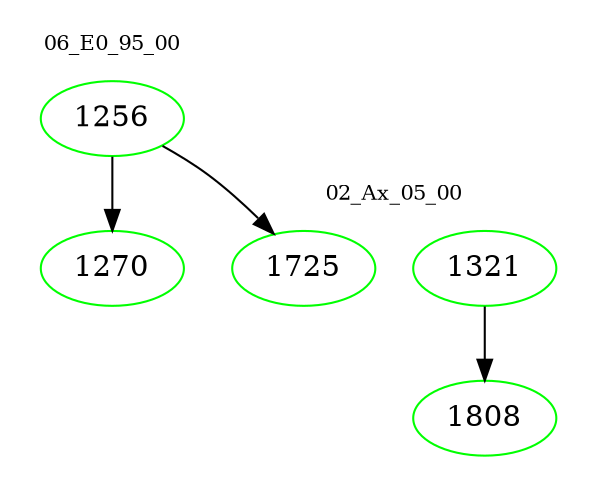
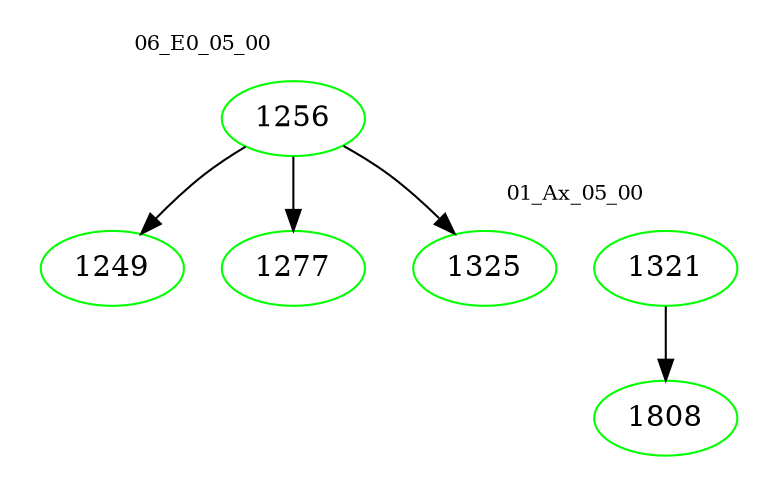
cluster "06_E0_95_00": label "06_E0_95_00" -> "06_E0_05_00"
cluster "02_Ax_05_00": label "02_Ax_05_00" -> "01_Ax_05_00"
node "1249": added
node "1270": label "1270" -> "1277"
node "1725": label "1725" -> "1325"
